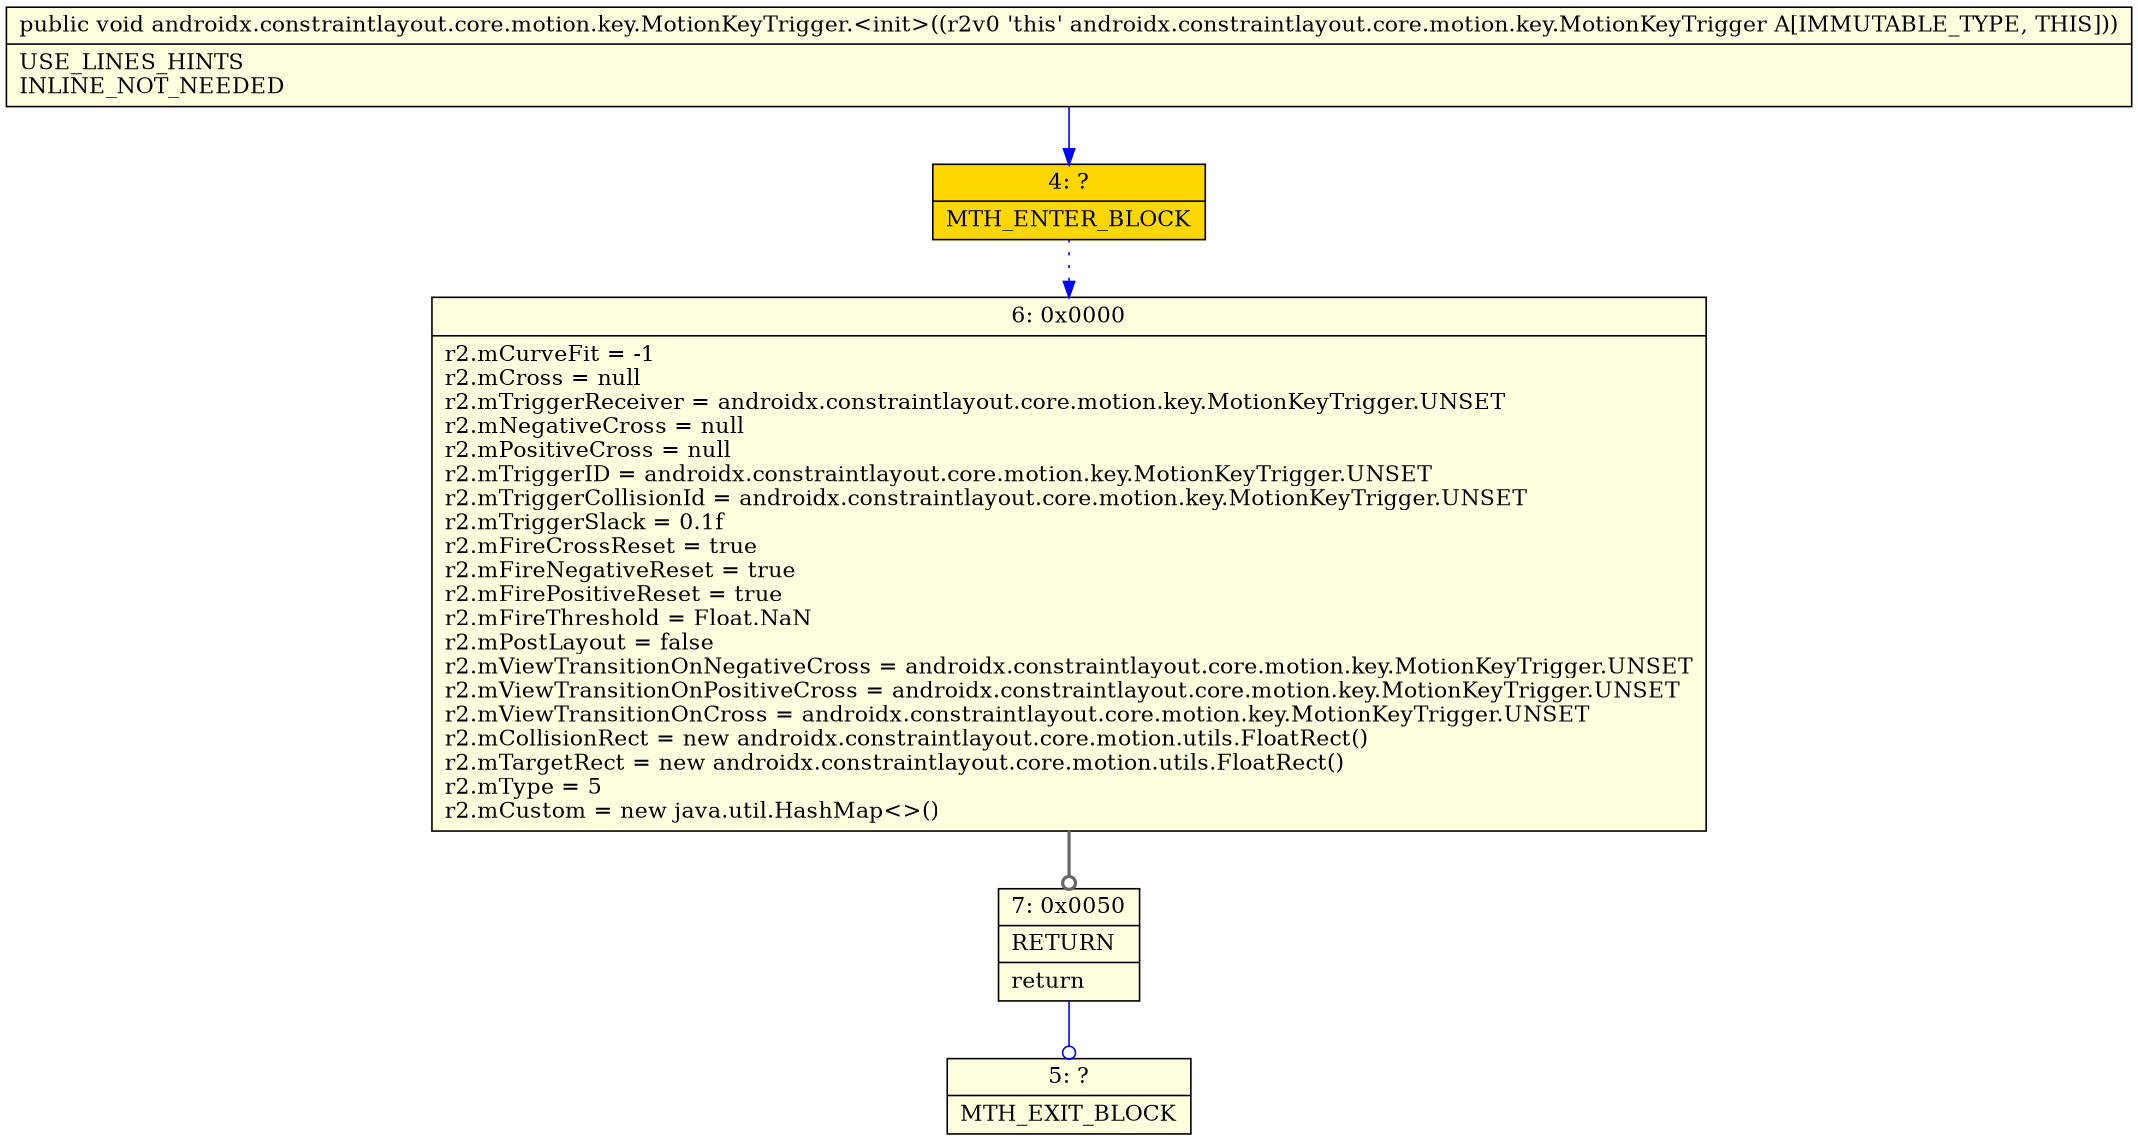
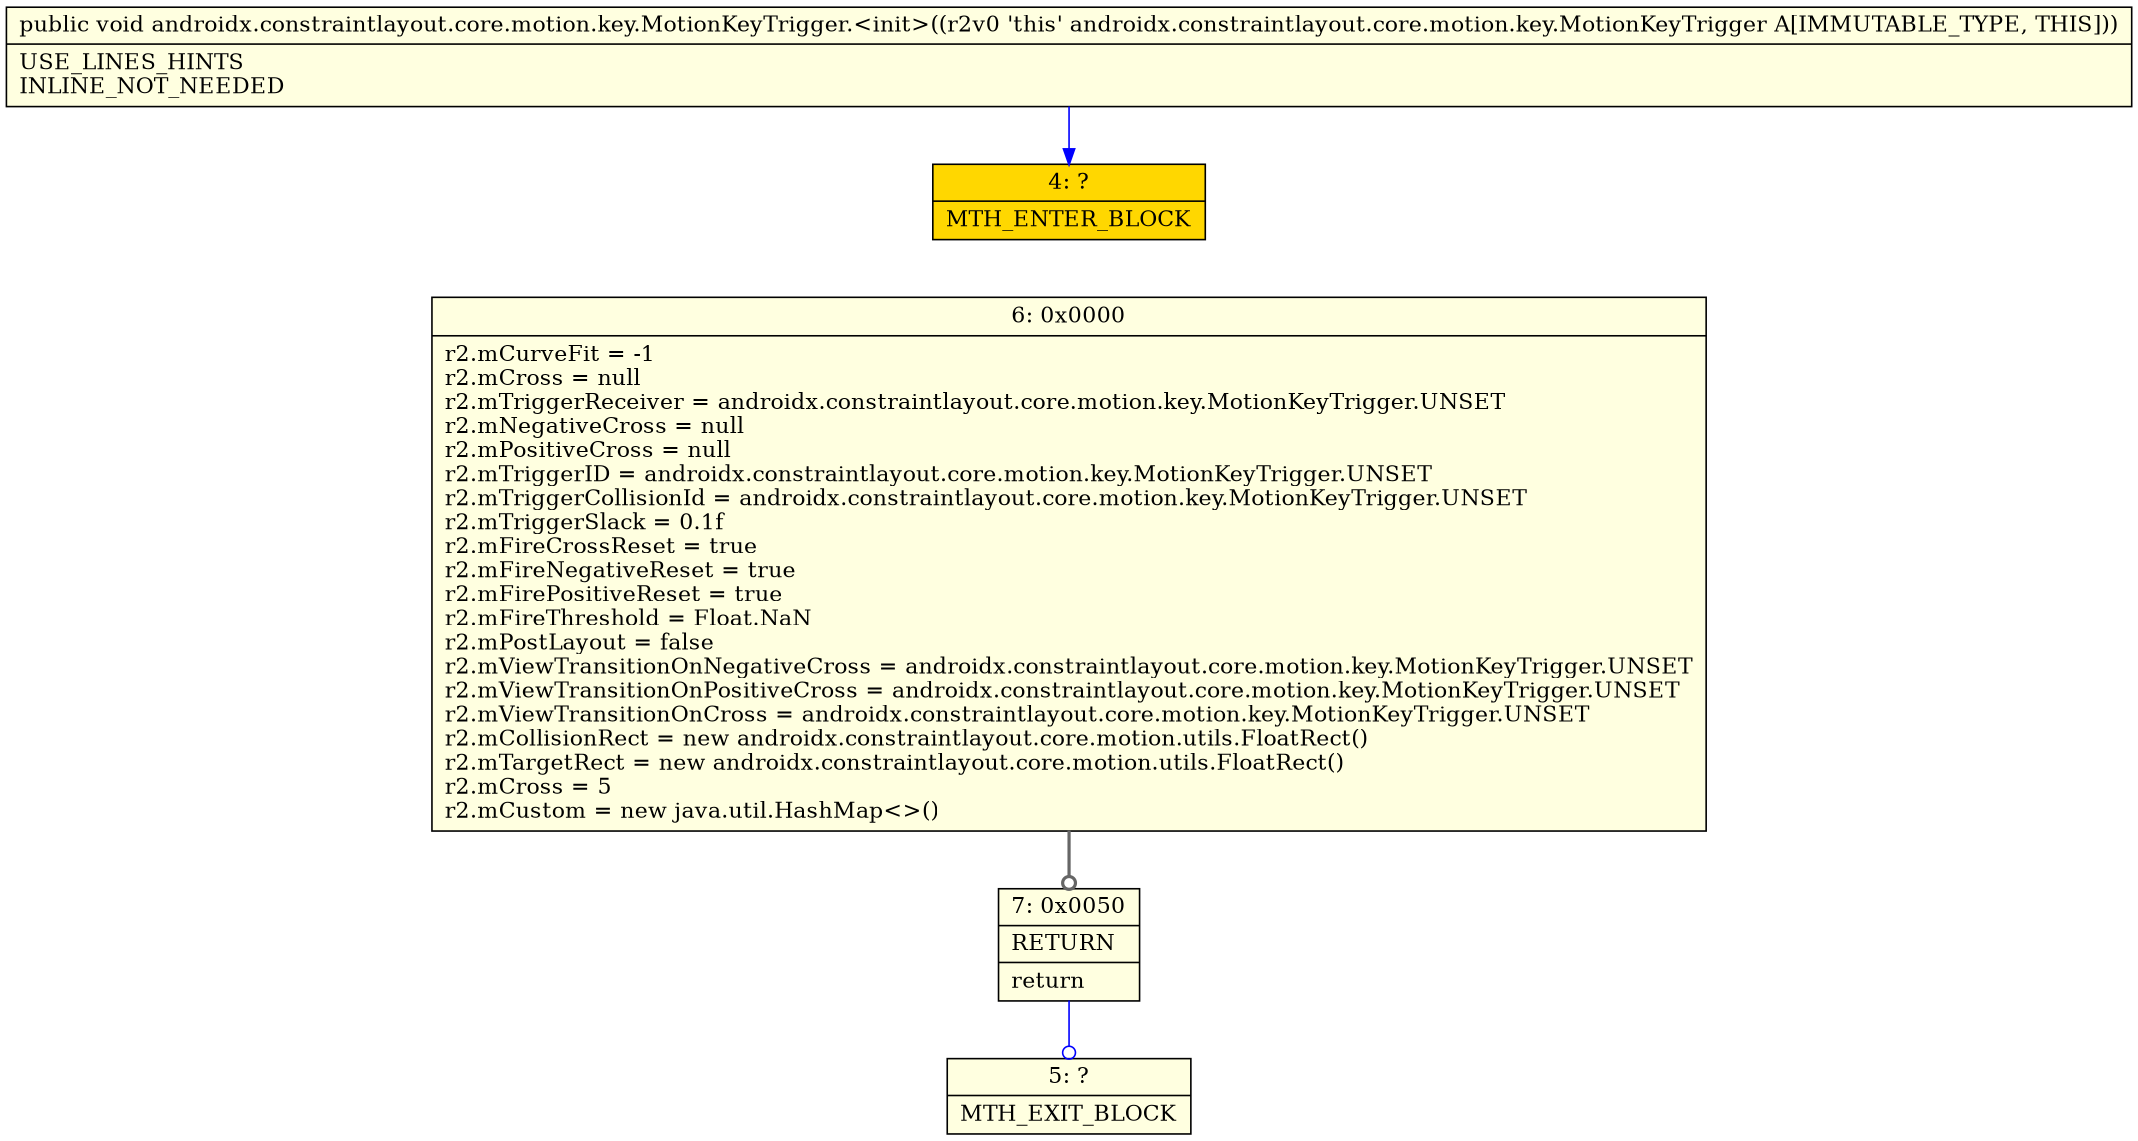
edge "4: ?" -> "6: 0x0000": removed
node "6: 0x0000": text "r2.mType = 5" -> "r2.mCross = 5"
